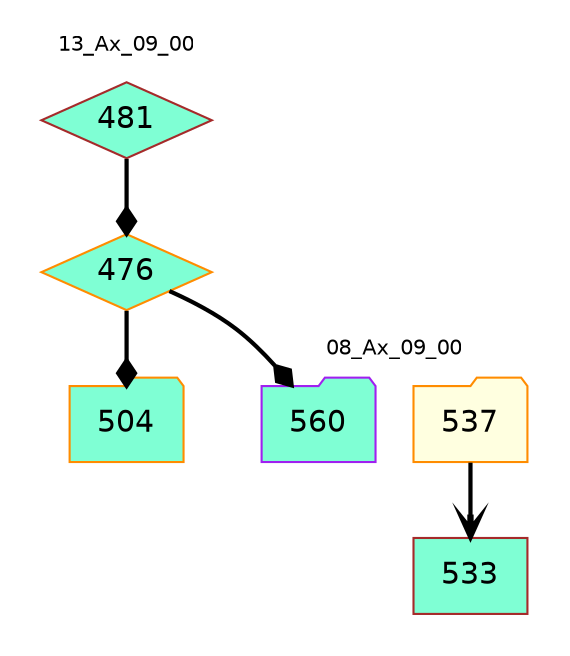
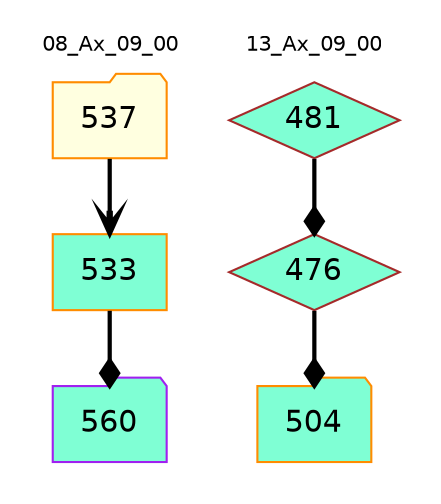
node "476": color darkorange -> brown
edge "476" -> "560": now "533" -> "560"
node "533": color brown -> darkorange
